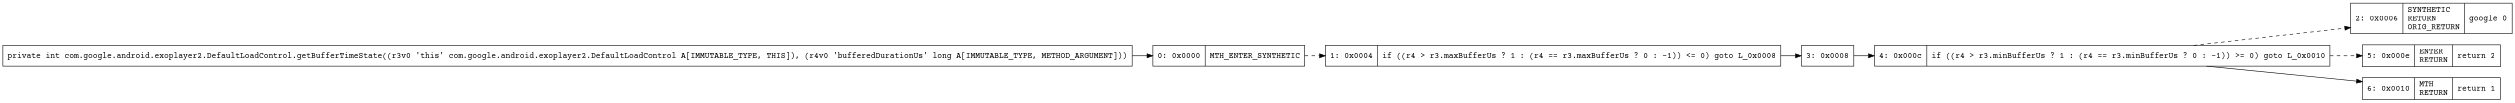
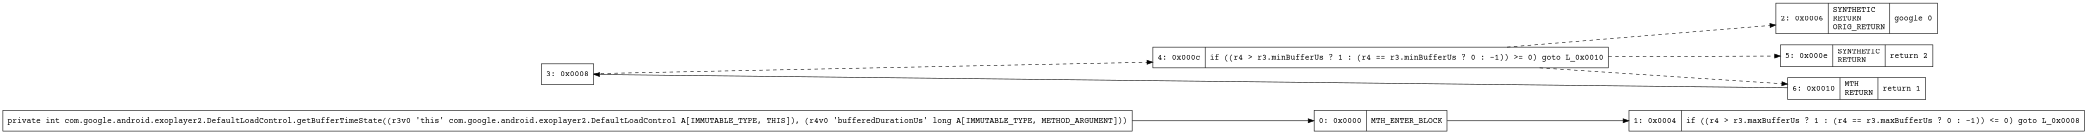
node "5: 0x000e": text "ENTER" -> "SYNTHETIC"
node "0: 0x0000": text "MTH_ENTER_SYNTHETIC" -> "MTH_ENTER_BLOCK"
edge "0: 0x0000" -> "1: 0x0004": style dashed -> solid
edge "1: 0x0004" -> "3: 0x0008": now "6: 0x0010" -> "3: 0x0008"
edge "3: 0x0008" -> "4: 0x000c": style solid -> dashed
edge "4: 0x000c" -> "6: 0x0010": style solid -> dashed
